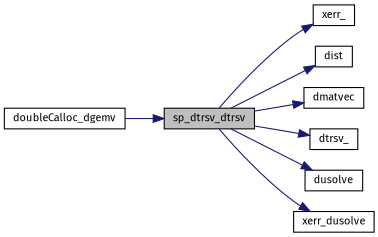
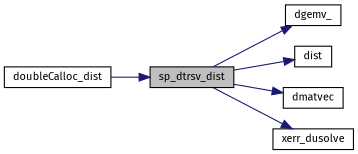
node "xerr_": label "xerr_" -> "dgemv_"
node "doubleCalloc_dgemv": label "doubleCalloc_dgemv" -> "doubleCalloc_dist"
node "sp_dtrsv_dtrsv": label "sp_dtrsv_dtrsv" -> "sp_dtrsv_dist"
node "dtrsv_": removed
node "dusolve": removed
